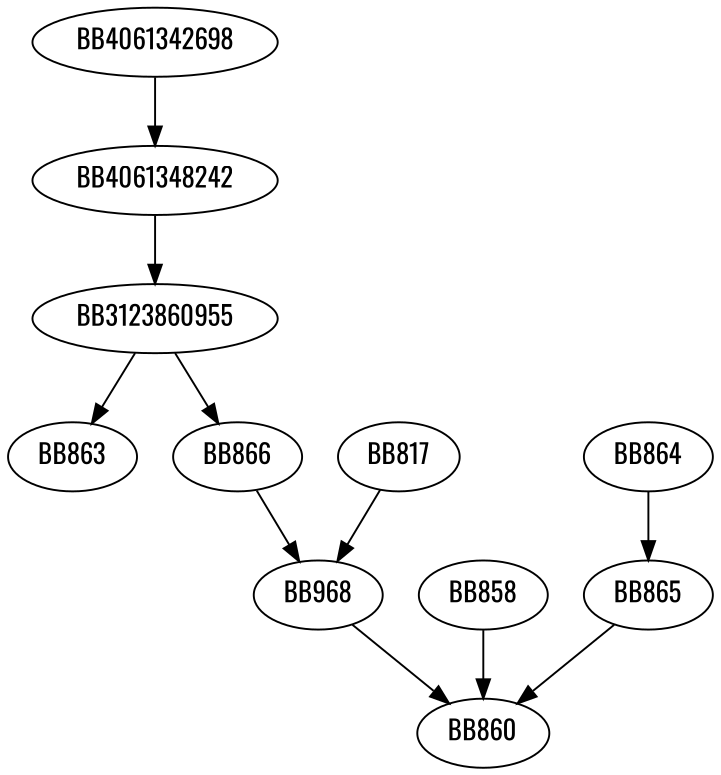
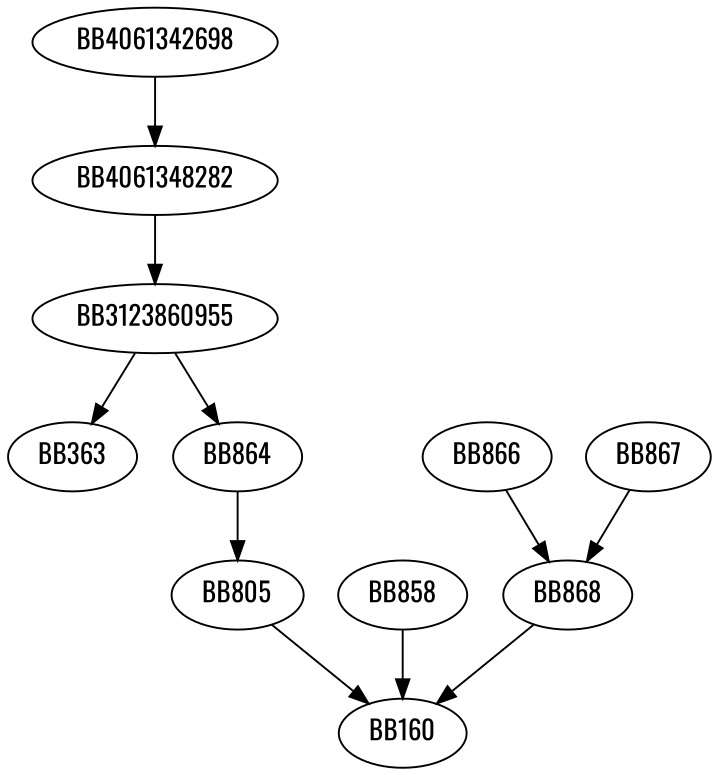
node "BB4061348242": label "BB4061348242" -> "BB4061348282"
edge "BB3123860955" -> "BB866": now "BB3123860955" -> "BB864"
node "BB863": label "BB863" -> "BB363"
node "BB817": label "BB817" -> "BB867"
node "BB968": label "BB968" -> "BB868"
node "BB865": label "BB865" -> "BB805"
node "BB860": label "BB860" -> "BB160"
